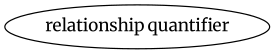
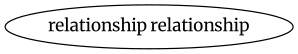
node "relationship quantifier": label "relationship quantifier" -> "relationship relationship"
